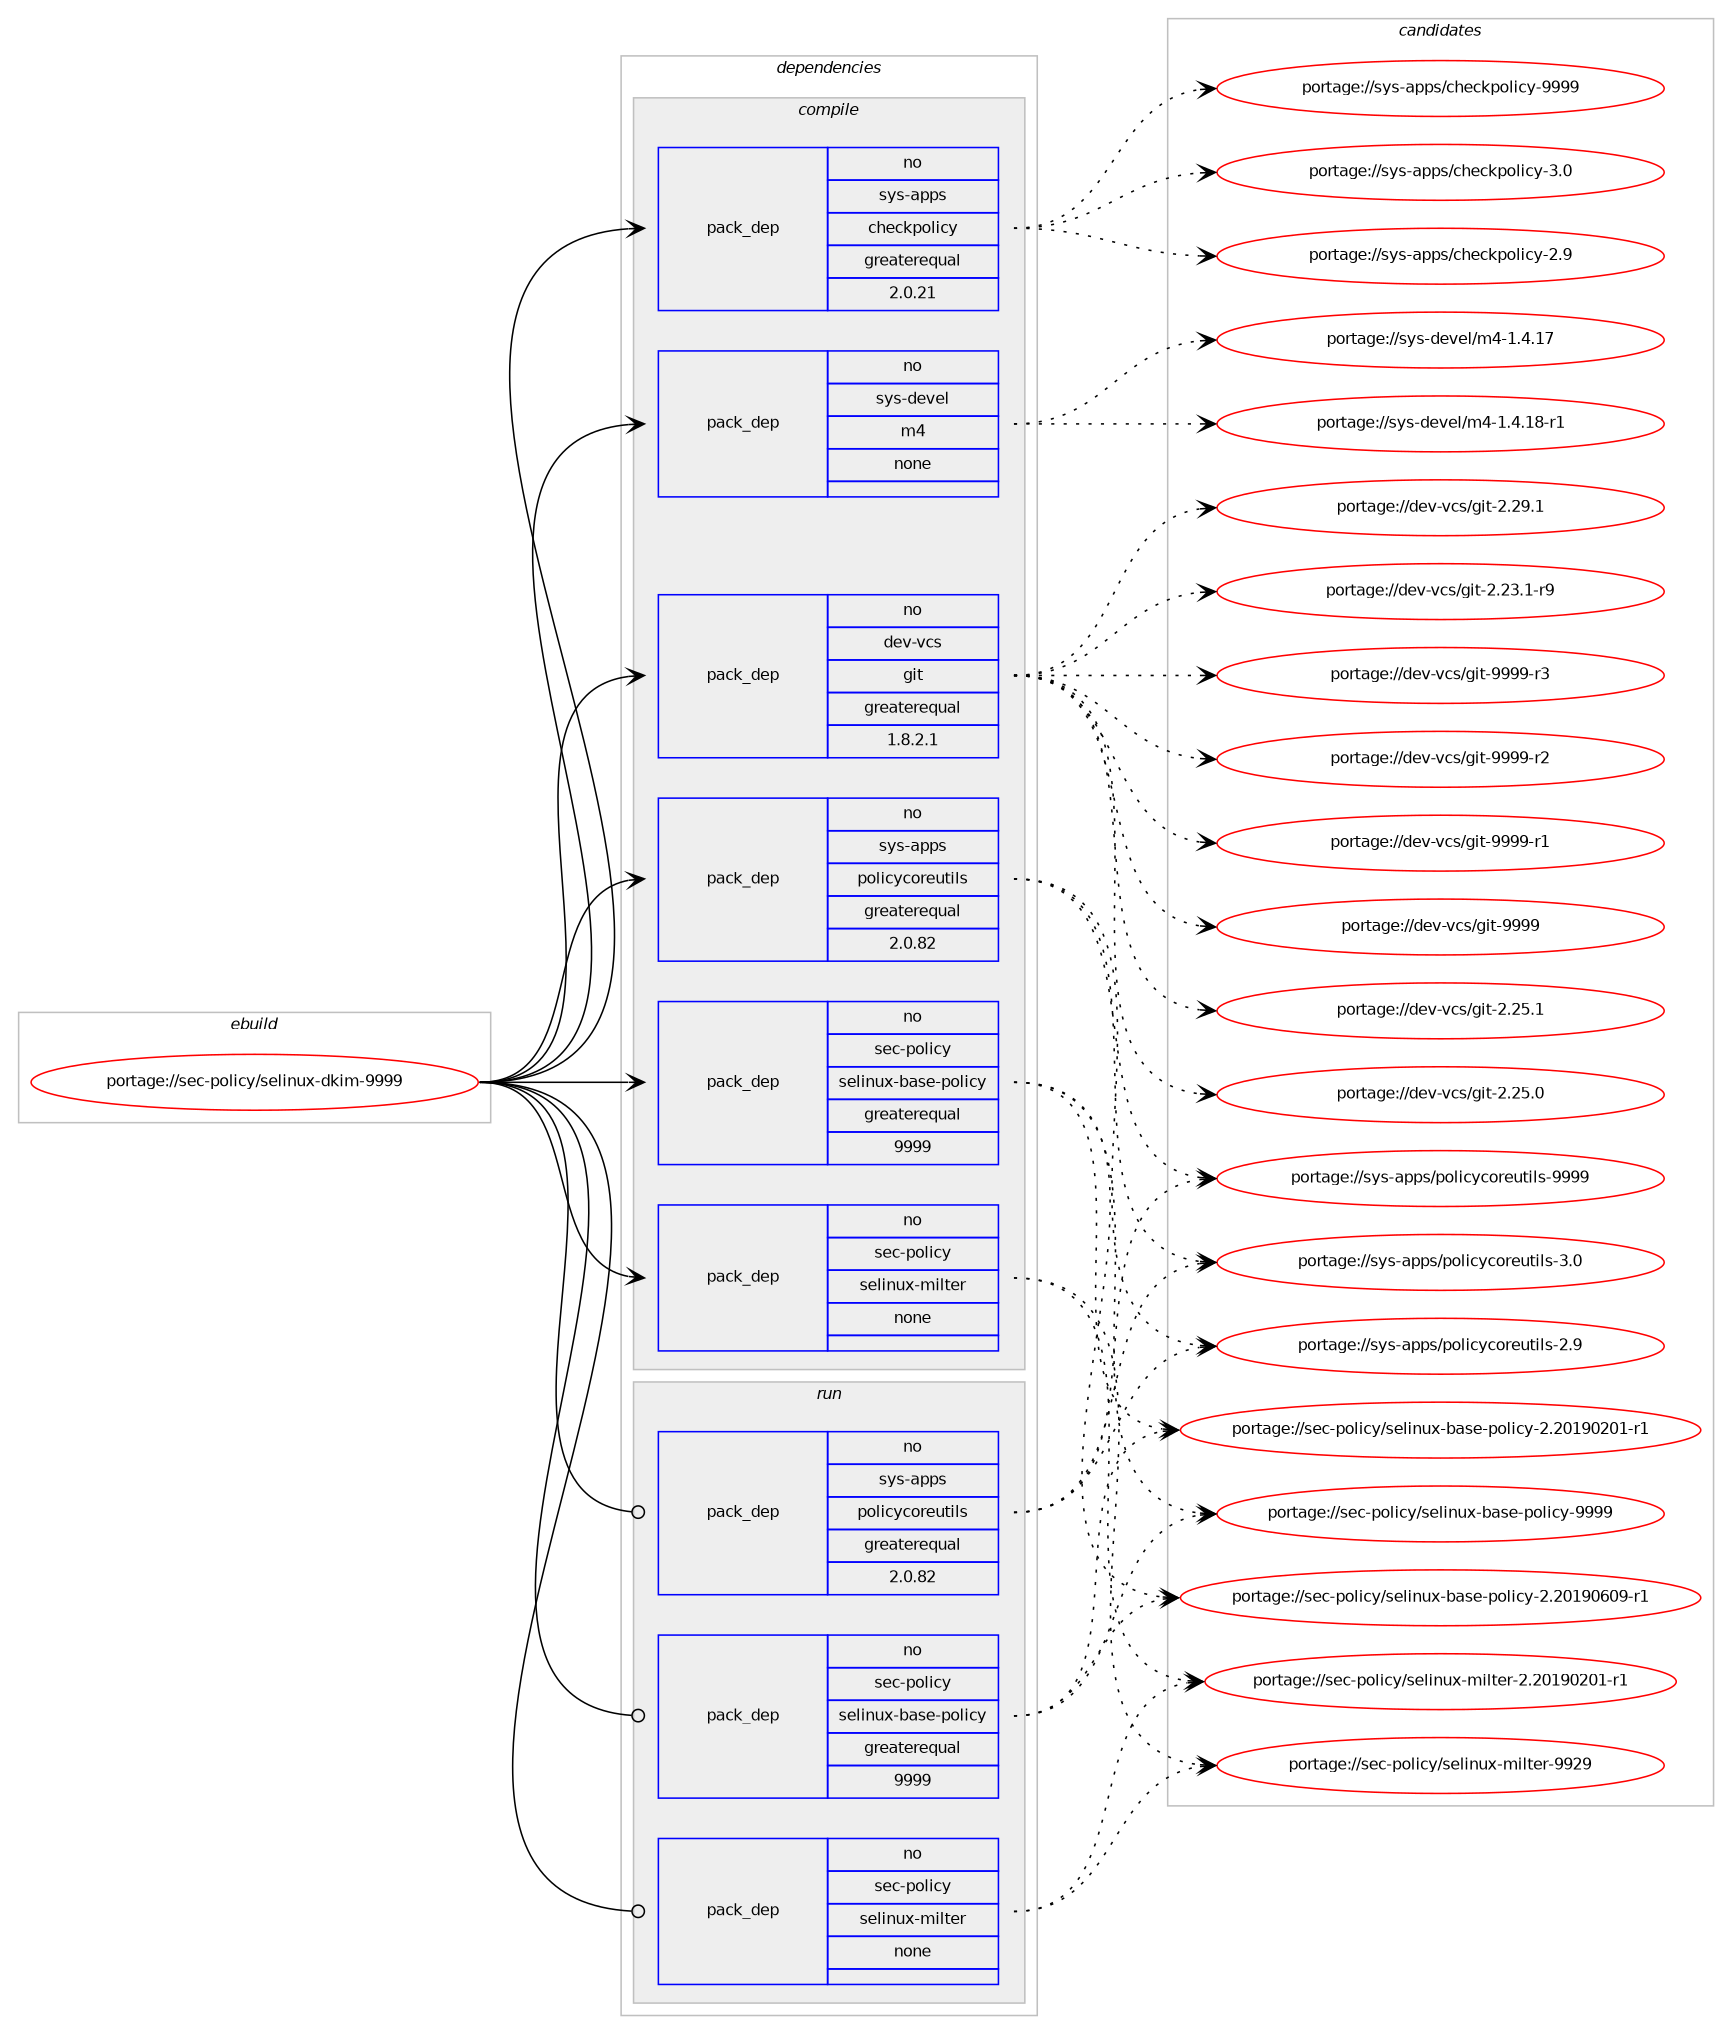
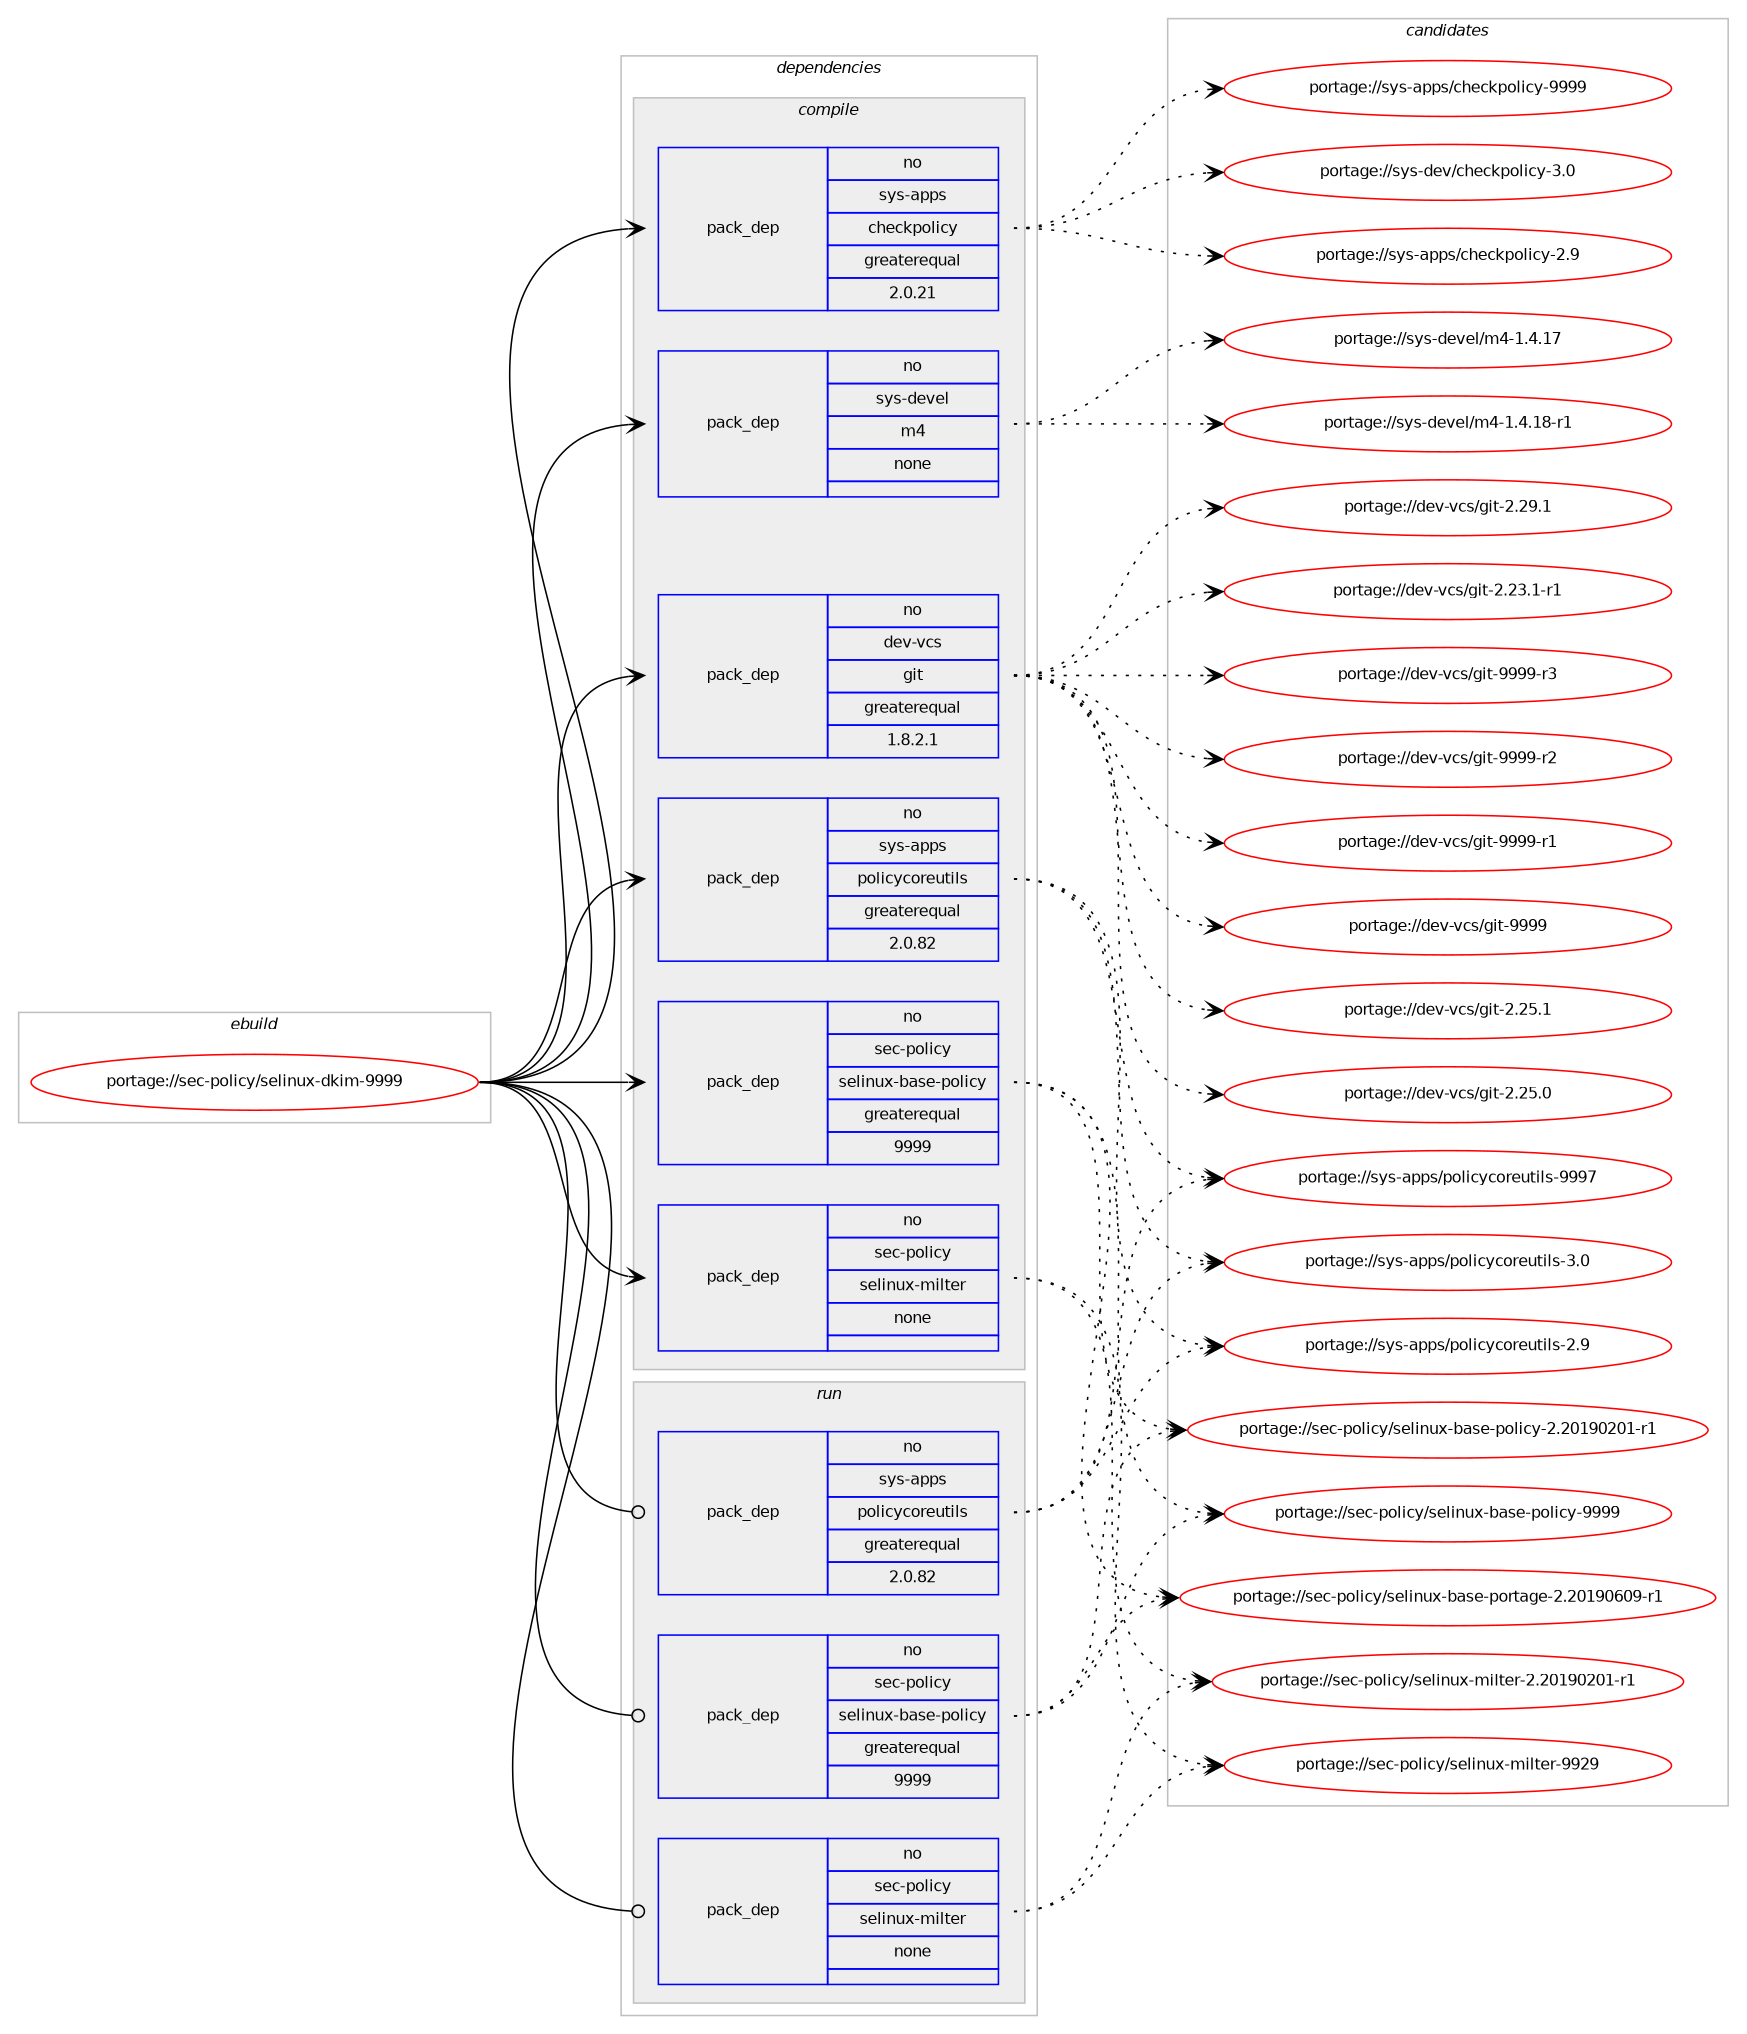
node "portage://sys-apps/checkpolicy-3.0": label "portage://sys-apps/checkpolicy-3.0" -> "portage://sys-dev/checkpolicy-3.0"
node "portage://dev-vcs/git-2.23.1-r9": label "portage://dev-vcs/git-2.23.1-r9" -> "portage://dev-vcs/git-2.23.1-r1"
node "portage://sys-apps/policycoreutils-9999": label "portage://sys-apps/policycoreutils-9999" -> "portage://sys-apps/policycoreutils-9997"
node "portage://sec-policy/selinux-base-policy-2.20190609-r1": label "portage://sec-policy/selinux-base-policy-2.20190609-r1" -> "portage://sec-policy/selinux-base-portage-2.20190609-r1"
